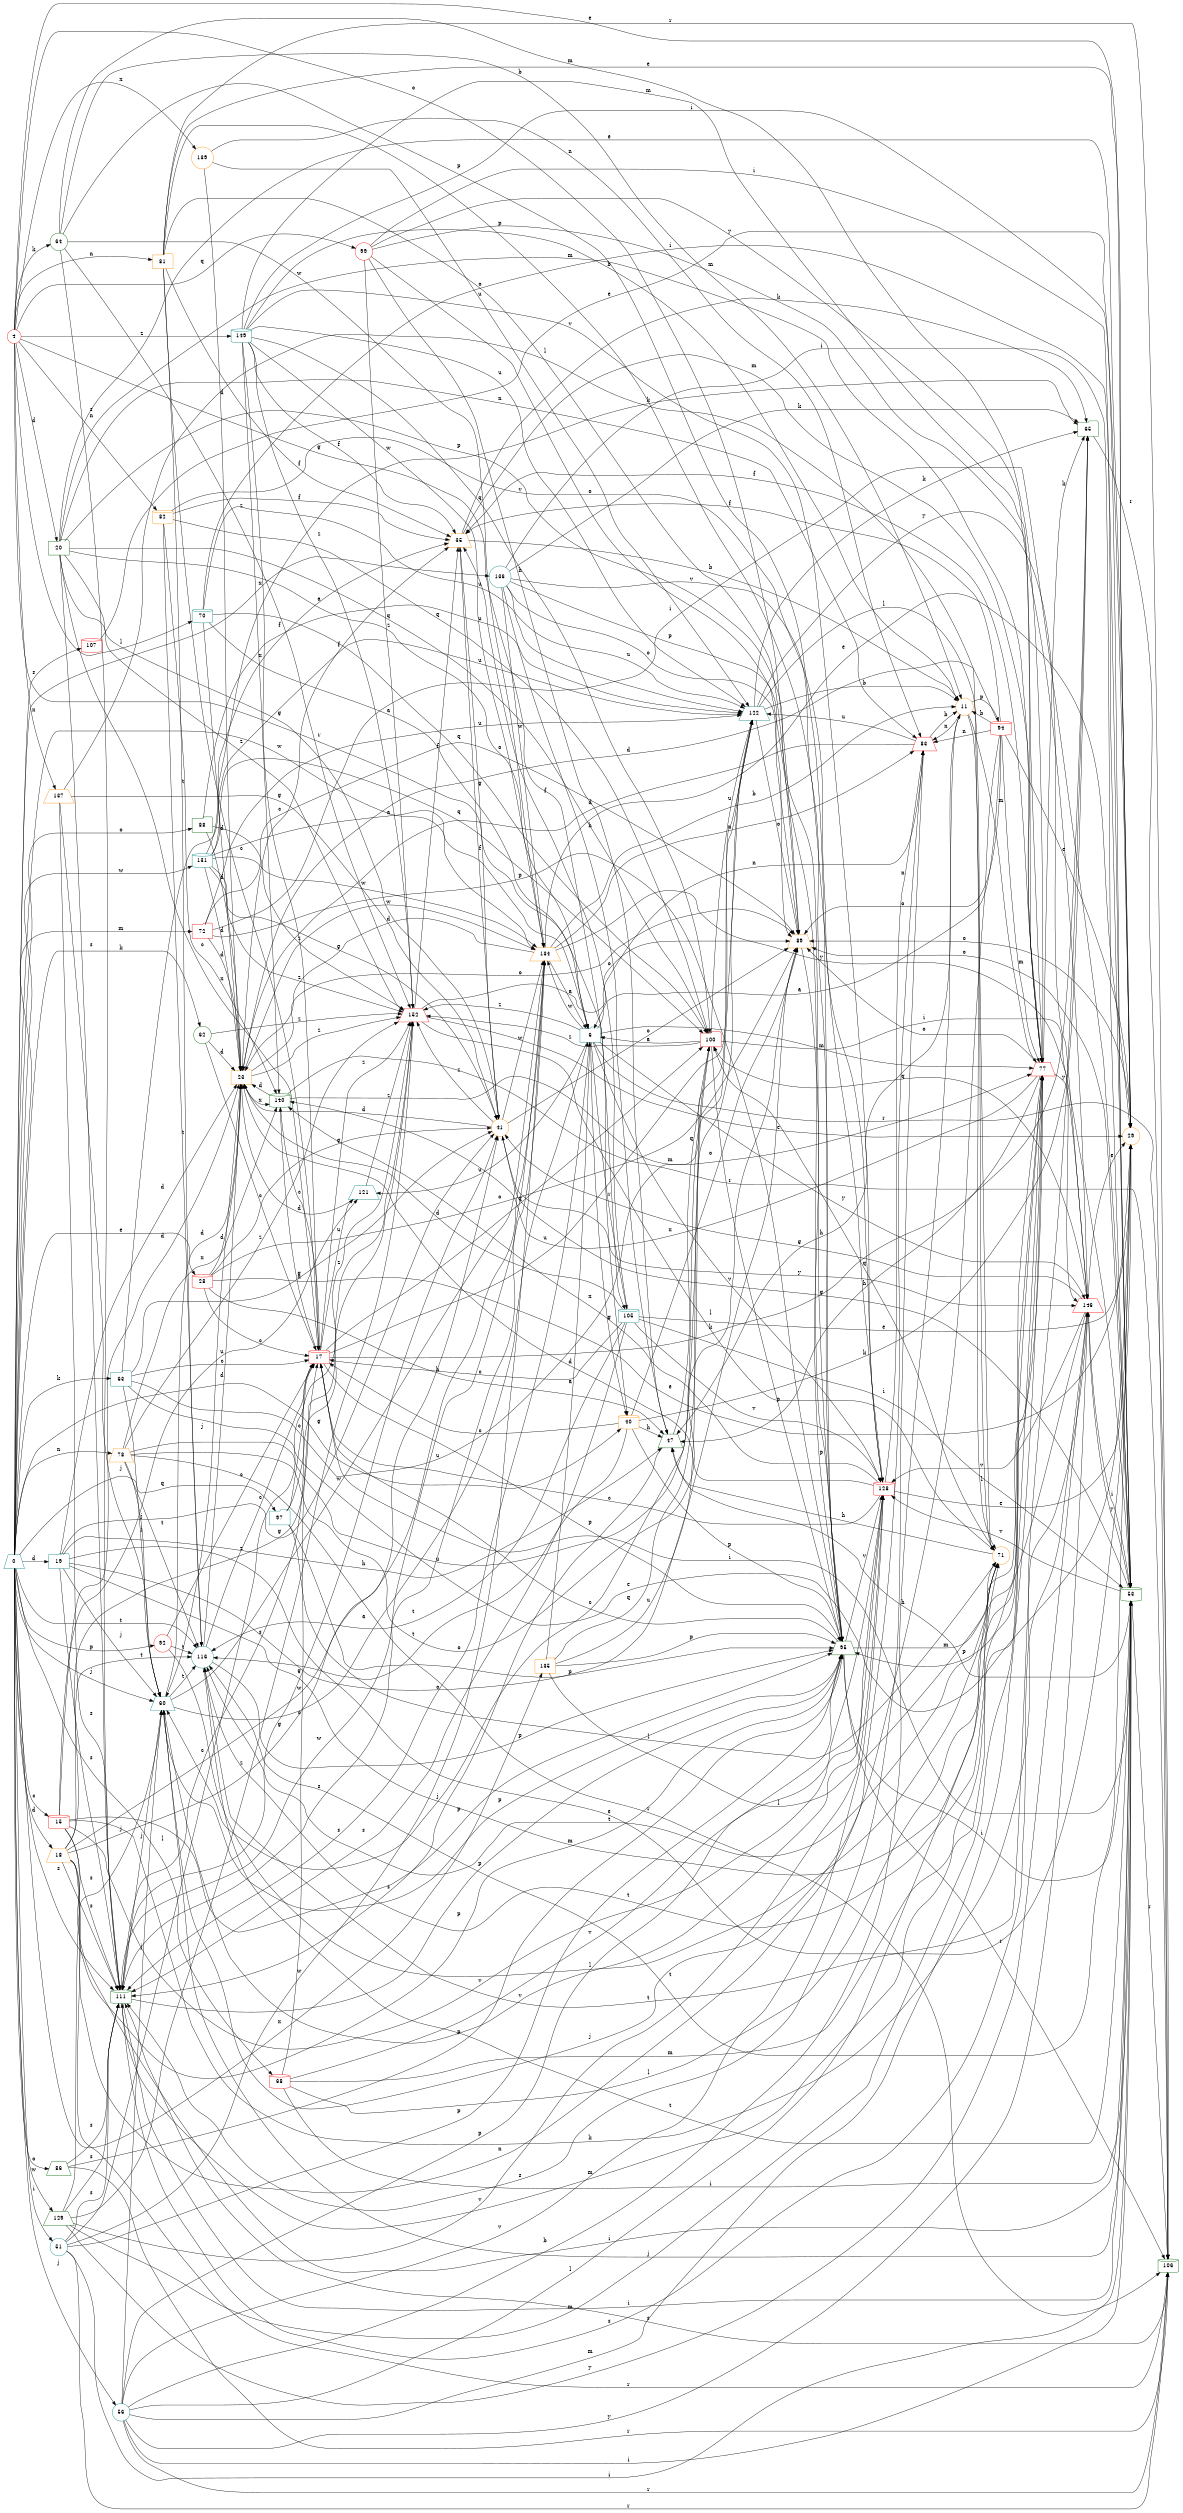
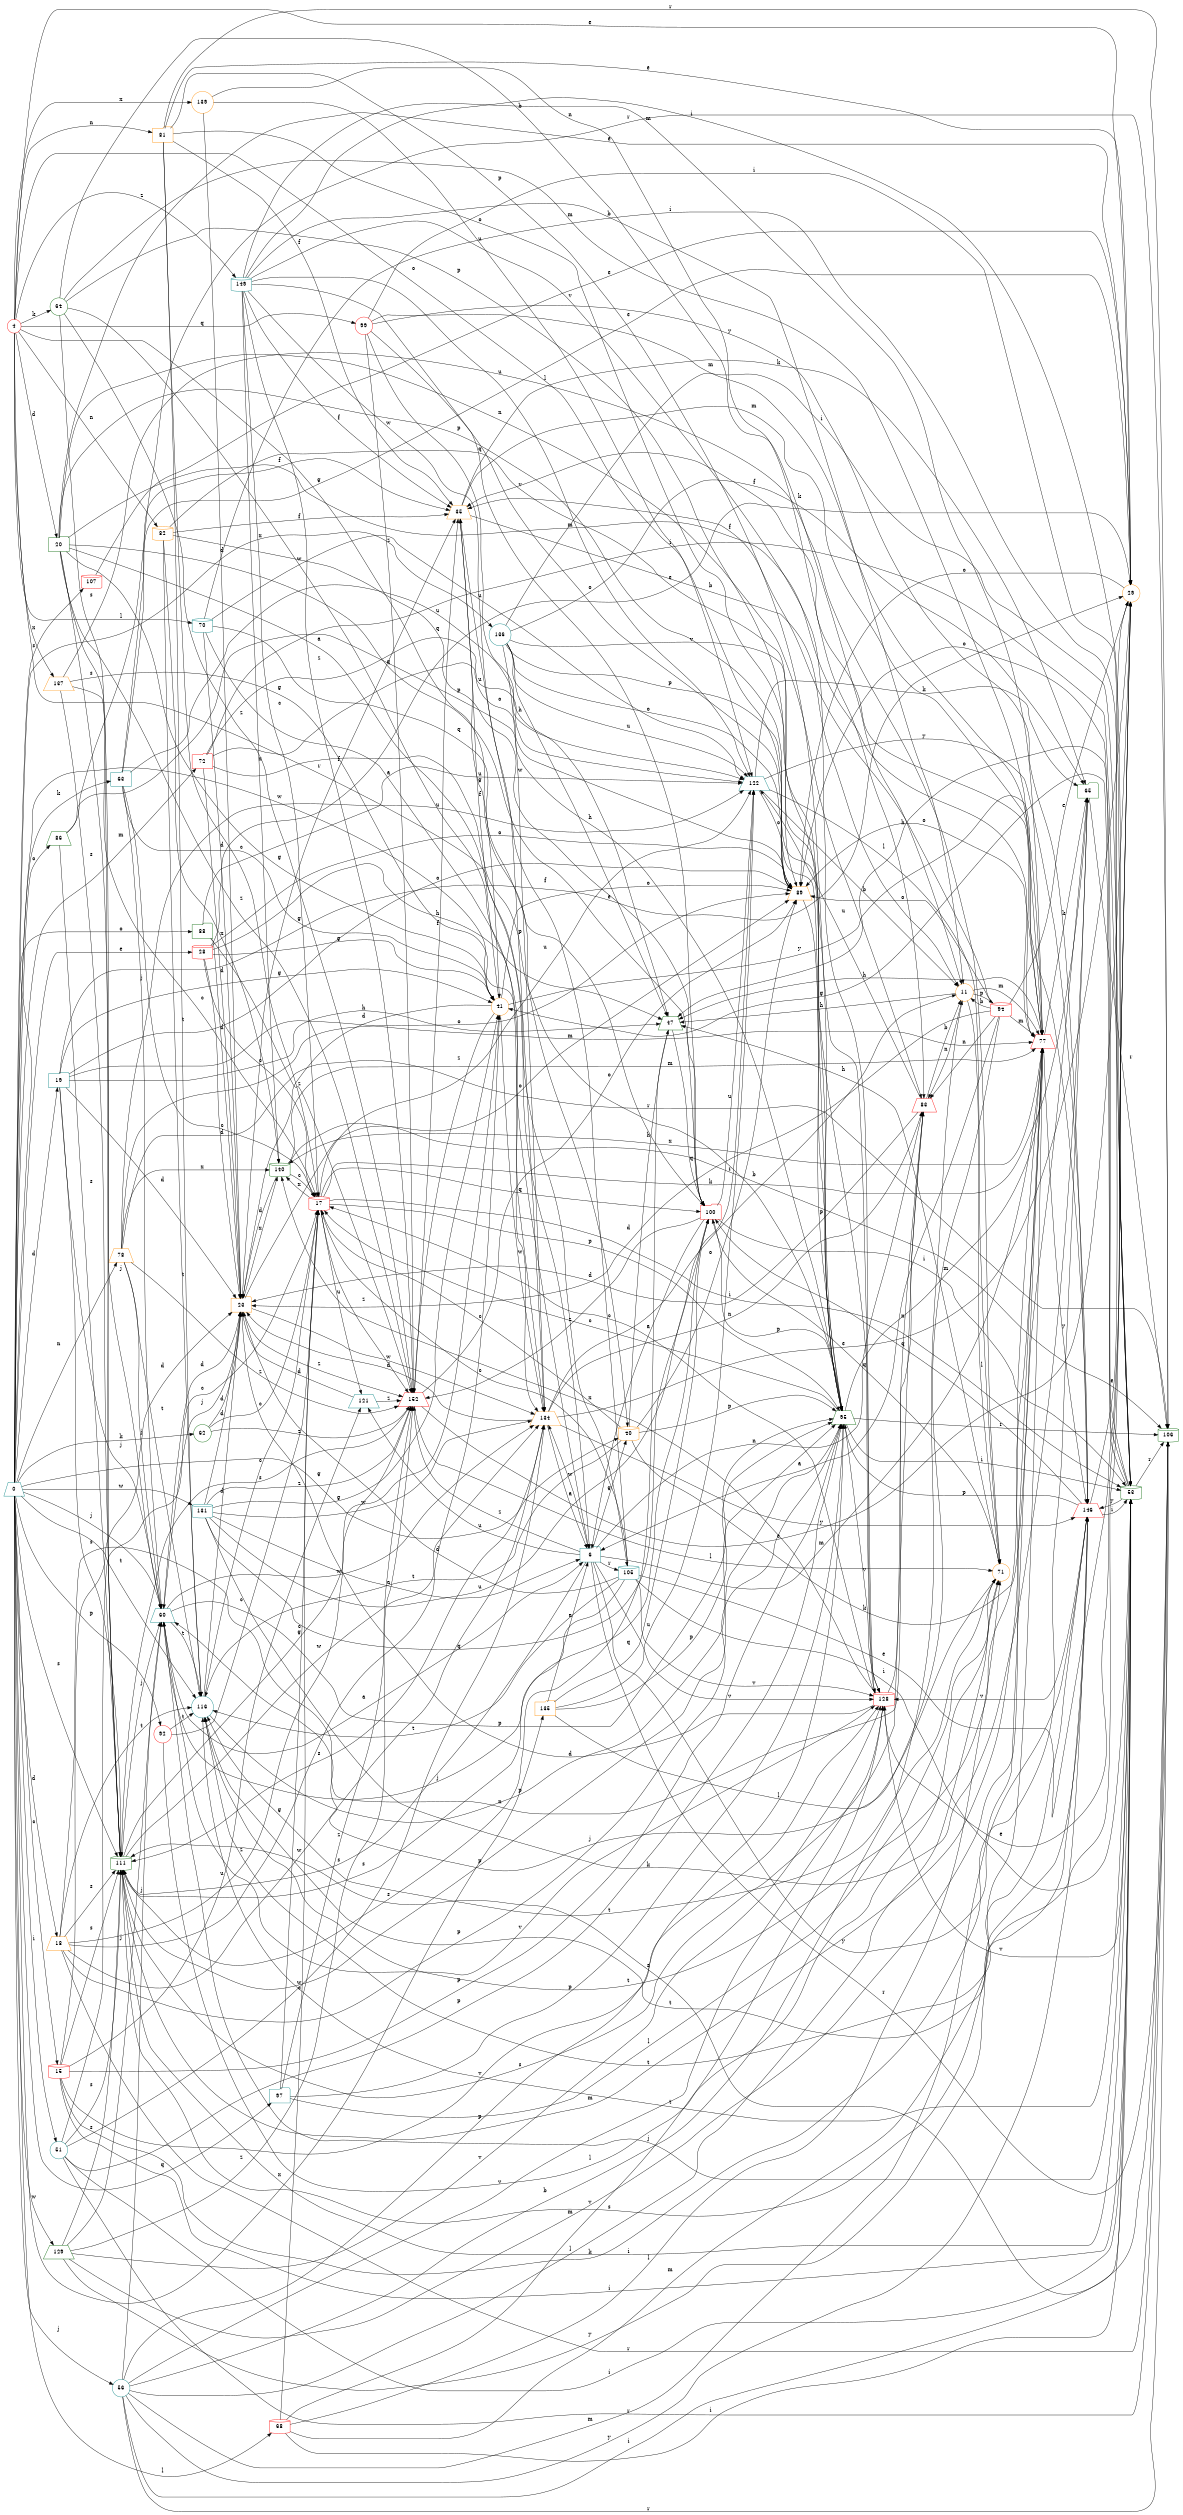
edge "146" -> "41": removed, label "g"
